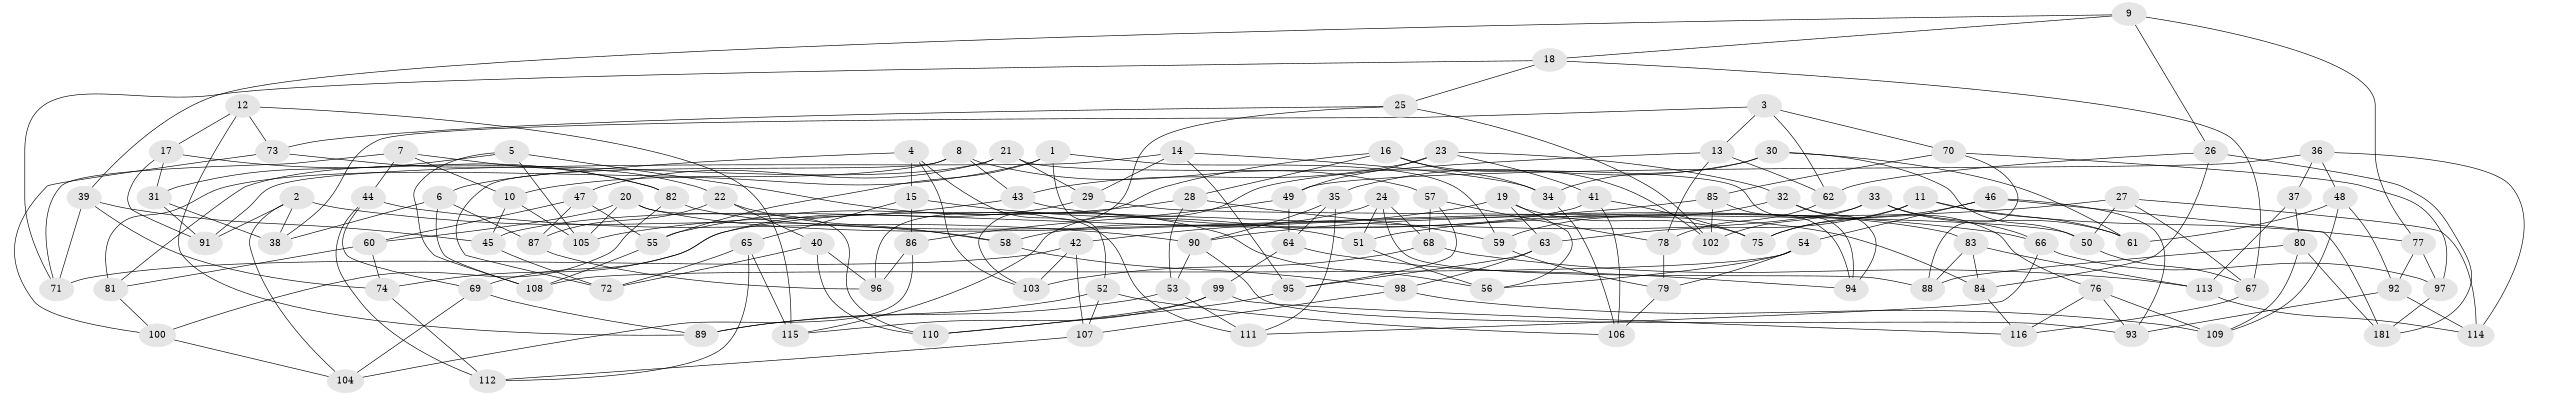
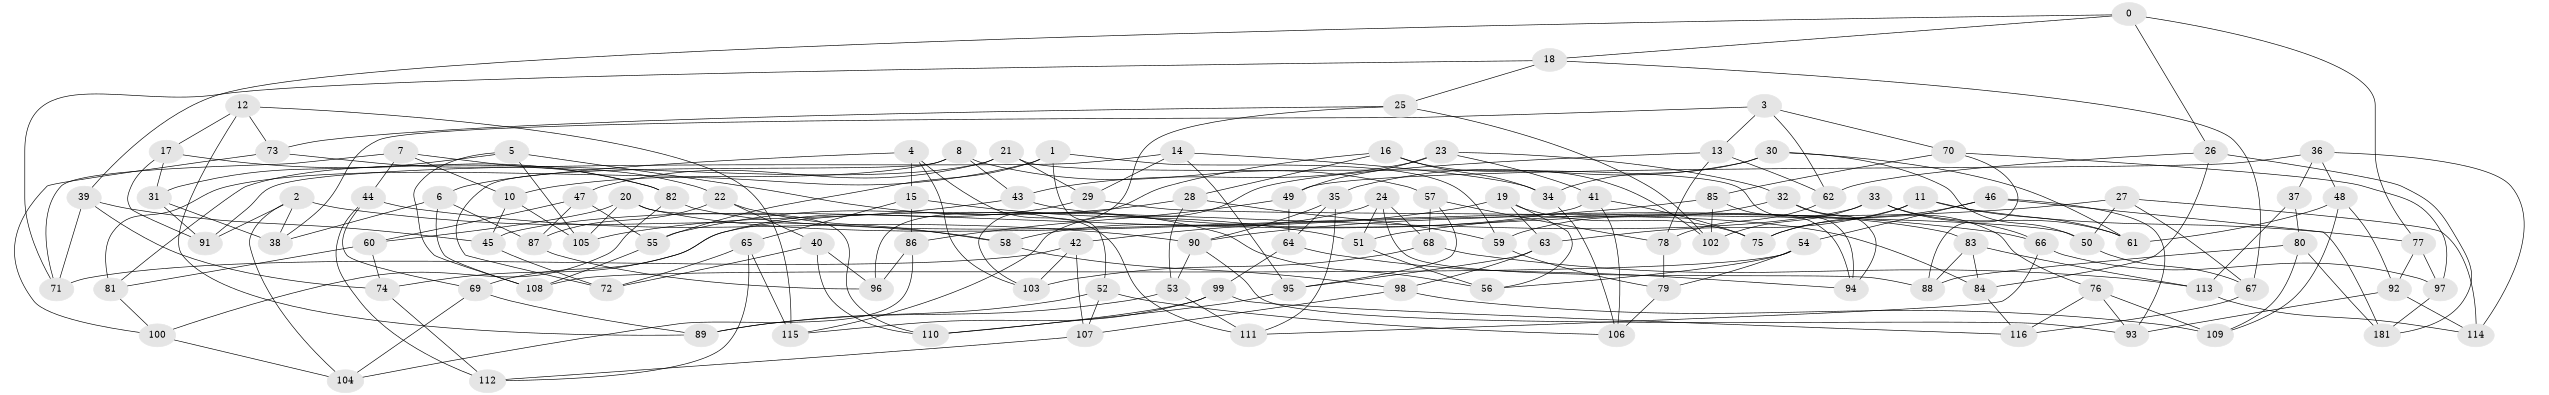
node "9": label "9" -> "0"
